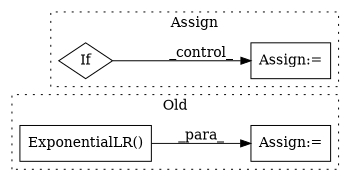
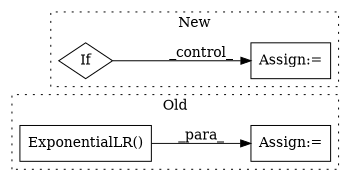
cluster "Assign": label "Assign" -> "New"
